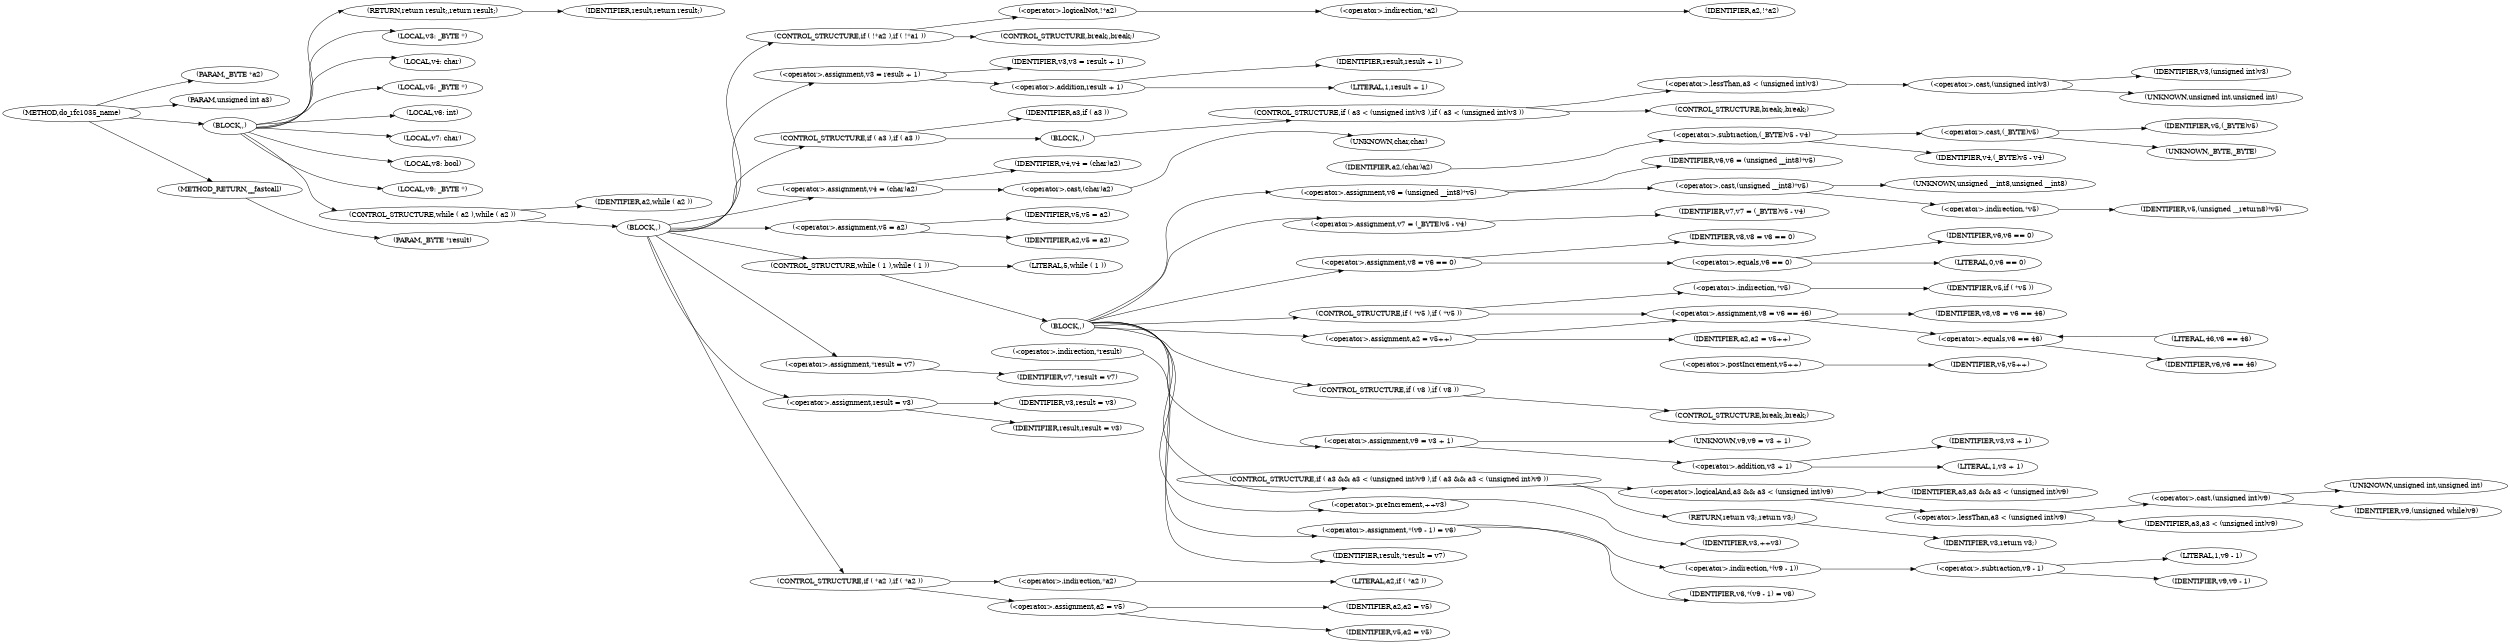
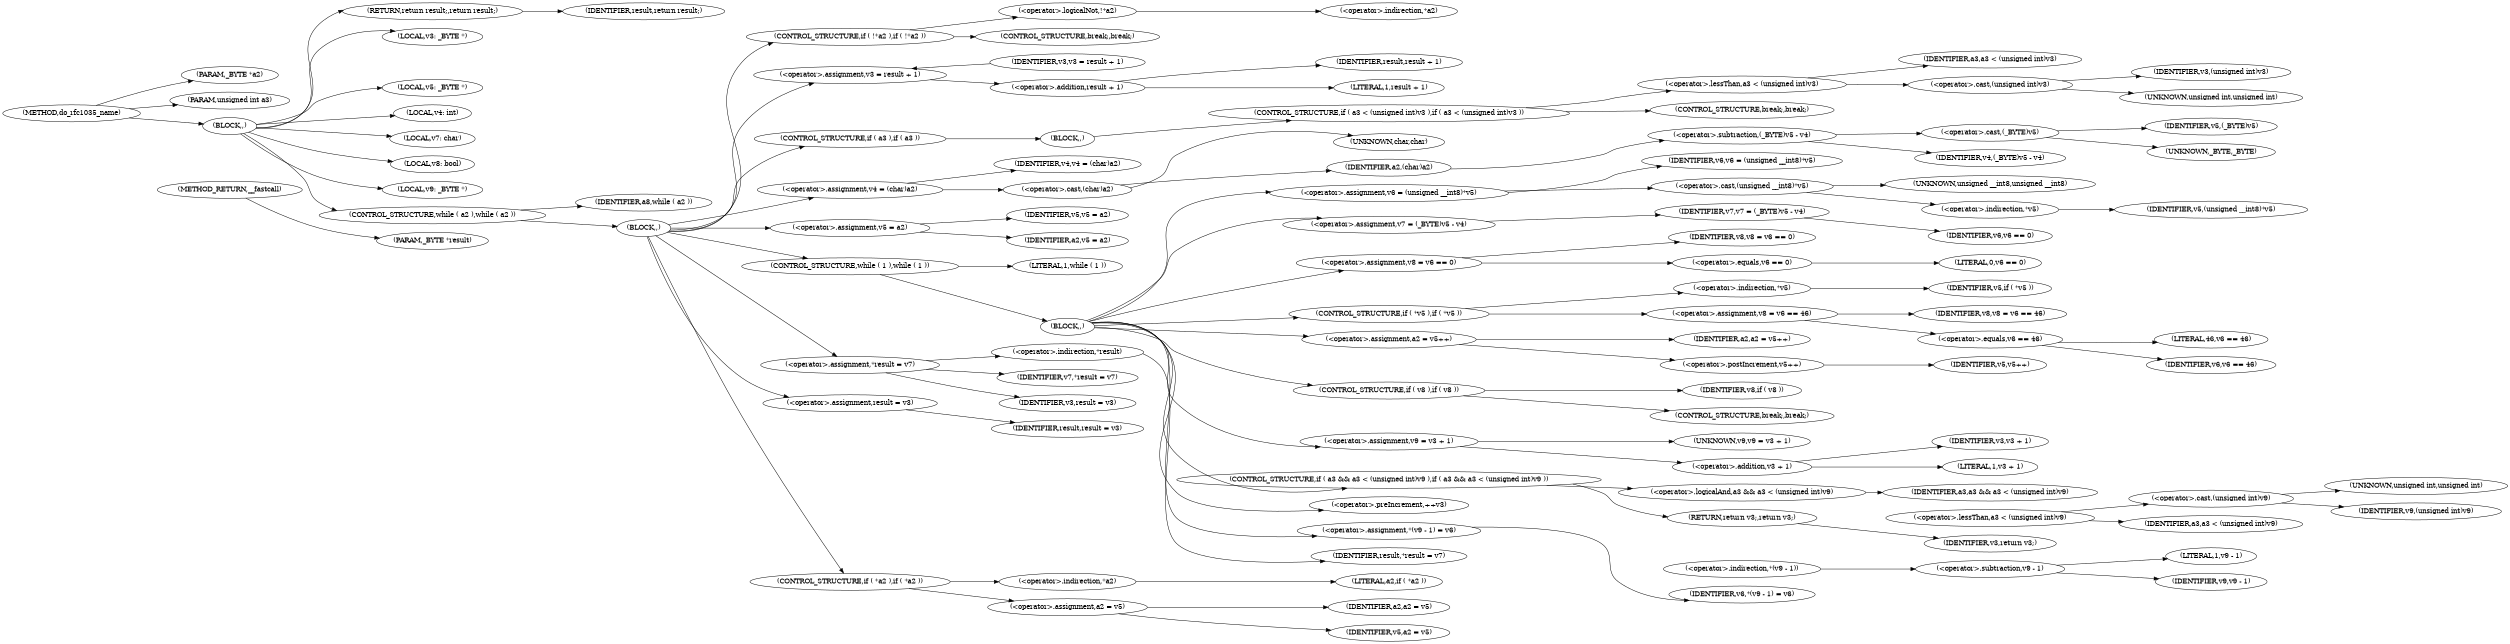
node "(IDENTIFIER,a2,!*a2)": removed
node "(CONTROL_STRUCTURE,if ( !*a2 ),if ( !*a1 ))": label "(CONTROL_STRUCTURE,if ( !*a2 ),if ( !*a1 ))" -> "(CONTROL_STRUCTURE,if ( !*a2 ),if ( !*a2 ))"
node "(IDENTIFIER,a3,a3 < (unsigned int)v3)": added
node "(LOCAL,v4: char)": removed
edge "(<operator>.assignment,v3 = result + 1)" -> "(IDENTIFIER,v3,v3 = result + 1)": reversed
node "(LOCAL,v6: int)": label "(LOCAL,v6: int)" -> "(LOCAL,v4: int)"
node "(IDENTIFIER,a3,if ( a3 ))": removed
edge "(METHOD,do_rfc1035_name)" -> "(METHOD_RETURN,__fastcall)": removed
edge "(<operator>.cast,(char)a2)" -> "(IDENTIFIER,a2,(char)a2)": added
node "(IDENTIFIER,a2,while ( a2 ))": label "(IDENTIFIER,a2,while ( a2 ))" -> "(IDENTIFIER,a8,while ( a2 ))"
node "(IDENTIFIER,v5,(unsigned __return8)*v5)": label "(IDENTIFIER,v5,(unsigned __return8)*v5)" -> "(IDENTIFIER,v5,(unsigned __int8)*v5)"
edge "(<operator>.equals,v6 == 0)" -> "(IDENTIFIER,v6,v6 == 0)": now "(IDENTIFIER,v7,v7 = (_BYTE)v5 - v4)" -> "(IDENTIFIER,v6,v6 == 0)"
node "(LITERAL,5,while ( 1 ))": label "(LITERAL,5,while ( 1 ))" -> "(LITERAL,1,while ( 1 ))"
edge "(<operator>.assignment,a2 = v5++)" -> "(<operator>.assignment,v8 = v6 == 46)": now "(<operator>.assignment,a2 = v5++)" -> "(<operator>.postIncrement,v5++)"
edge "(LITERAL,46,v6 == 46)" -> "(<operator>.equals,v6 == 46)": reversed
edge "(<operator>.assignment,*result = v7)" -> "(<operator>.indirection,*result)": added
node "(IDENTIFIER,v8,if ( v8 ))": added
edge "(<operator>.assignment,result = v3)" -> "(IDENTIFIER,v3,result = v3)": now "(<operator>.assignment,*result = v7)" -> "(IDENTIFIER,v3,result = v3)"
edge "(<operator>.logicalAnd,a3 && a3 < (unsigned int)v9)" -> "(<operator>.lessThan,a3 < (unsigned int)v9)": removed
node "(IDENTIFIER,v9,(unsigned while)v9)": label "(IDENTIFIER,v9,(unsigned while)v9)" -> "(IDENTIFIER,v9,(unsigned int)v9)"
edge "(<operator>.assignment,*(v9 - 1) = v6)" -> "(<operator>.indirection,*(v9 - 1))": removed
node "(IDENTIFIER,v3,++v3)": removed
